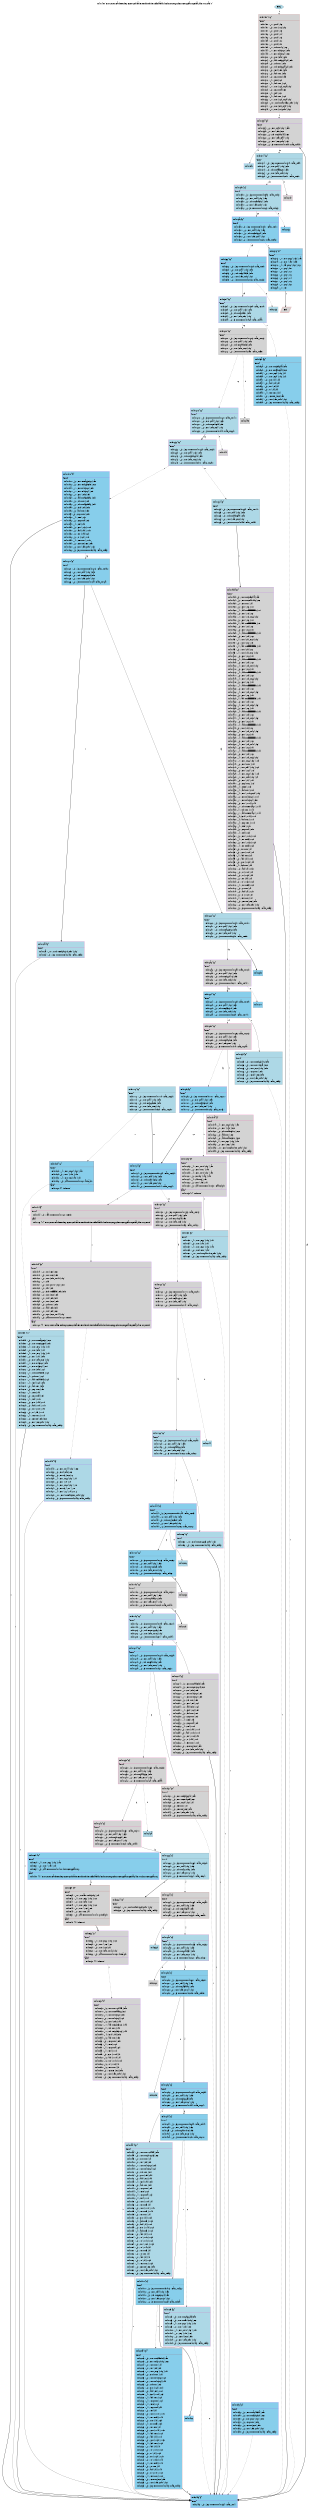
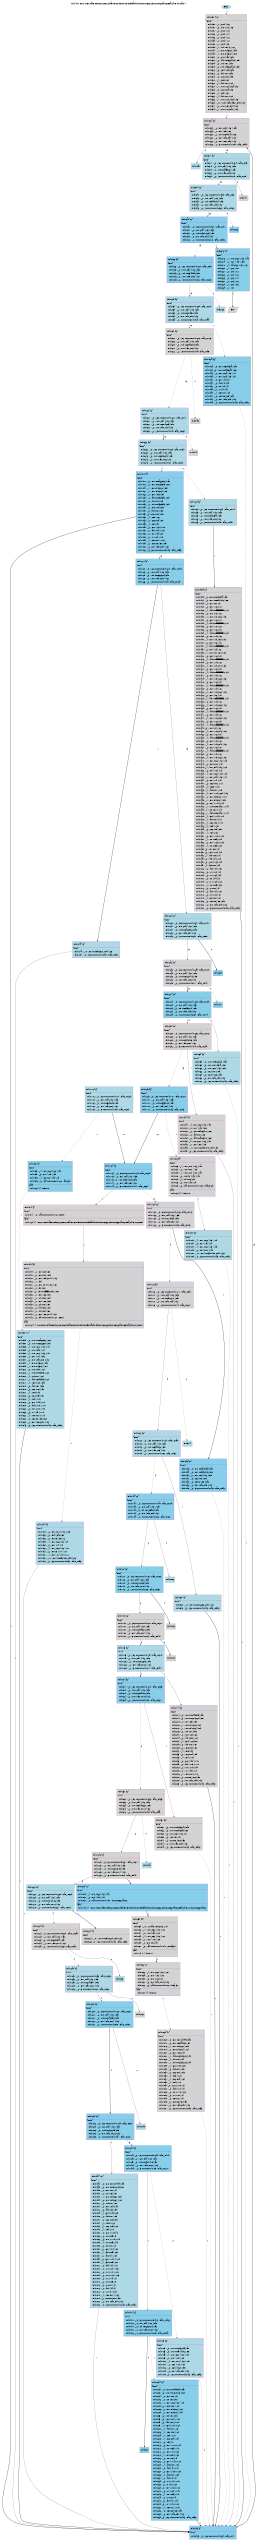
edge "0x401750 [28]" -> "0x401c95 [30]": added, label "1"
